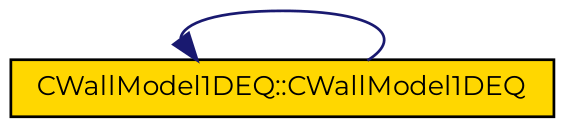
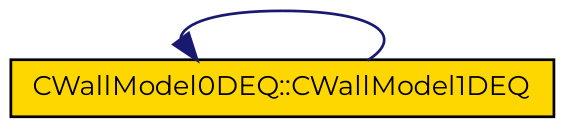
node "CWallModel1DEQ::CWallModel1DEQ": label "CWallModel1DEQ::CWallModel1DEQ" -> "CWallModel0DEQ::CWallModel1DEQ"
